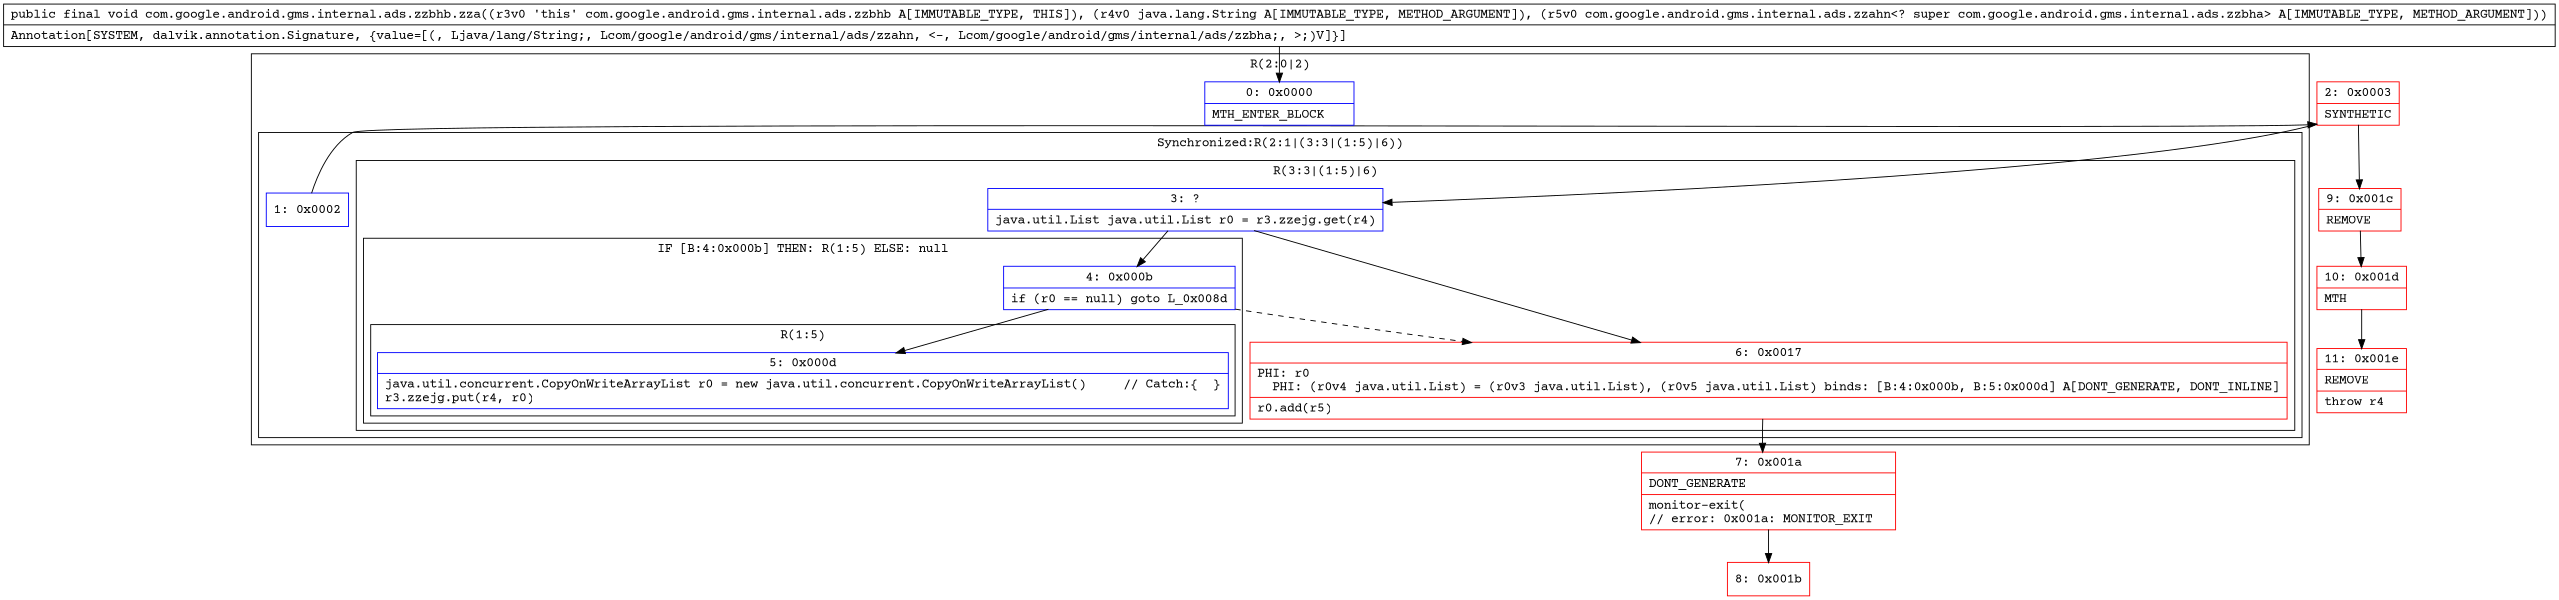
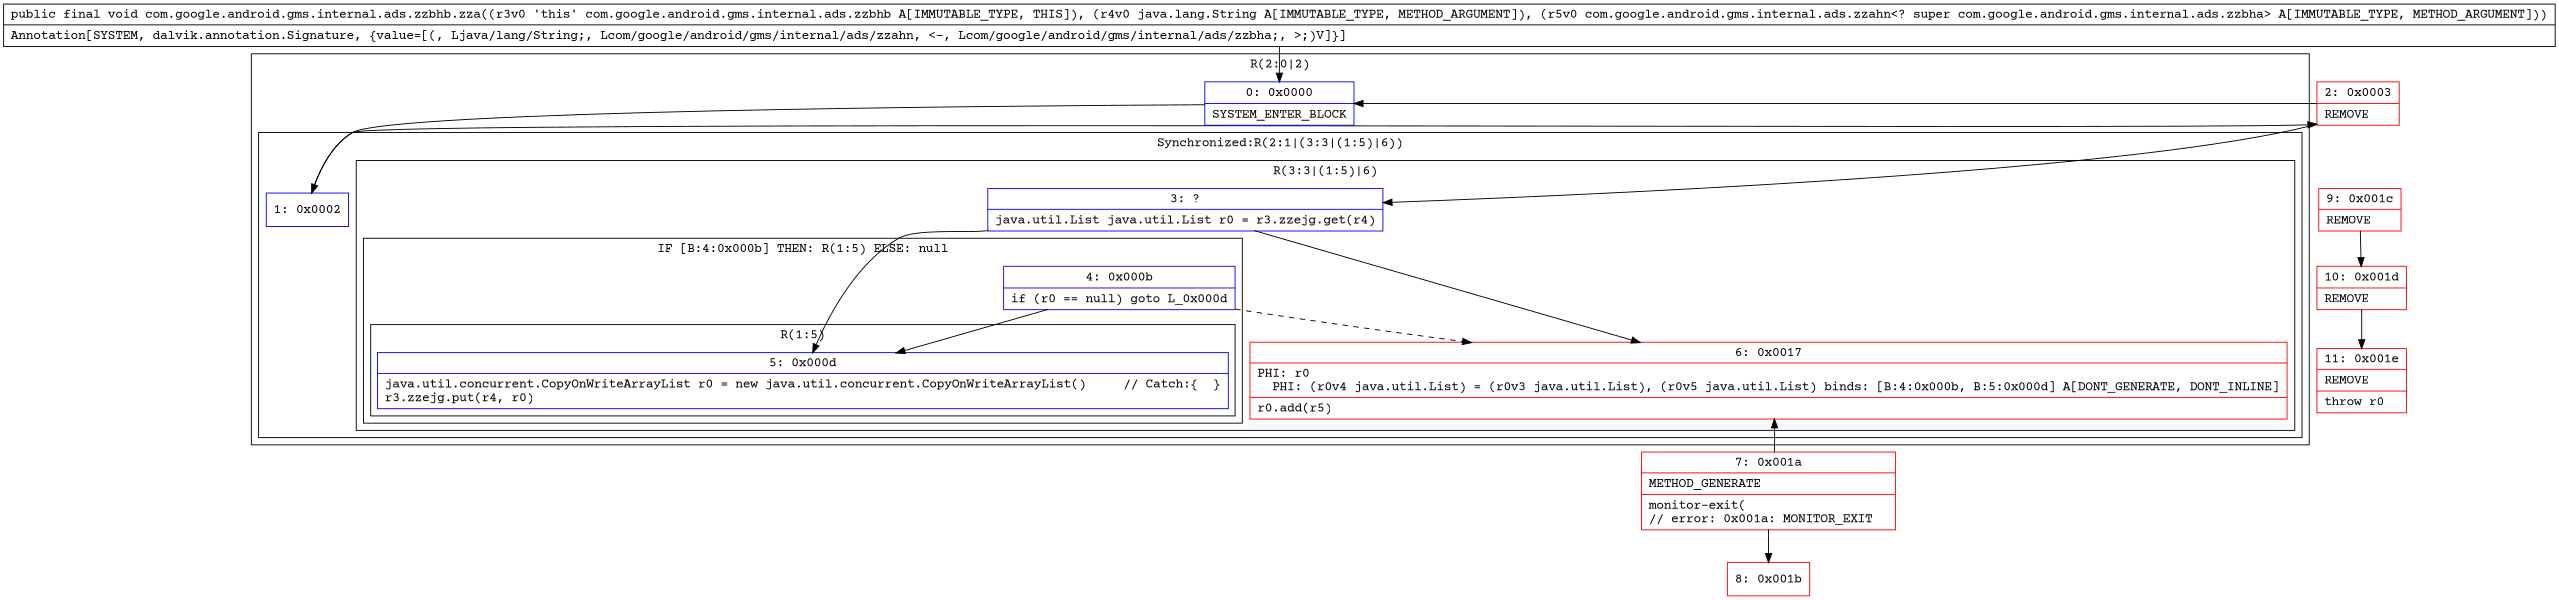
edge "0: 0x0000" -> "1: 0x0002": added
node "0: 0x0000": text "MTH_ENTER_BLOCK" -> "SYSTEM_ENTER_BLOCK"
node "2: 0x0003": text "SYNTHETIC" -> "REMOVE"
edge "2: 0x0003" -> "9: 0x001c": now "2: 0x0003" -> "0: 0x0000"
edge "3: ?" -> "4: 0x000b": now "3: ?" -> "5: 0x000d"
node "4: 0x000b": text "if (r0 == null) goto L_0x008d" -> "if (r0 == null) goto L_0x000d"
node "10: 0x001d": text "MTH" -> "REMOVE"
node "11: 0x001e": text "throw r4" -> "throw r0"
edge "6: 0x0017" -> "7: 0x001a": reversed
node "7: 0x001a": text "DONT_GENERATE" -> "METHOD_GENERATE"
